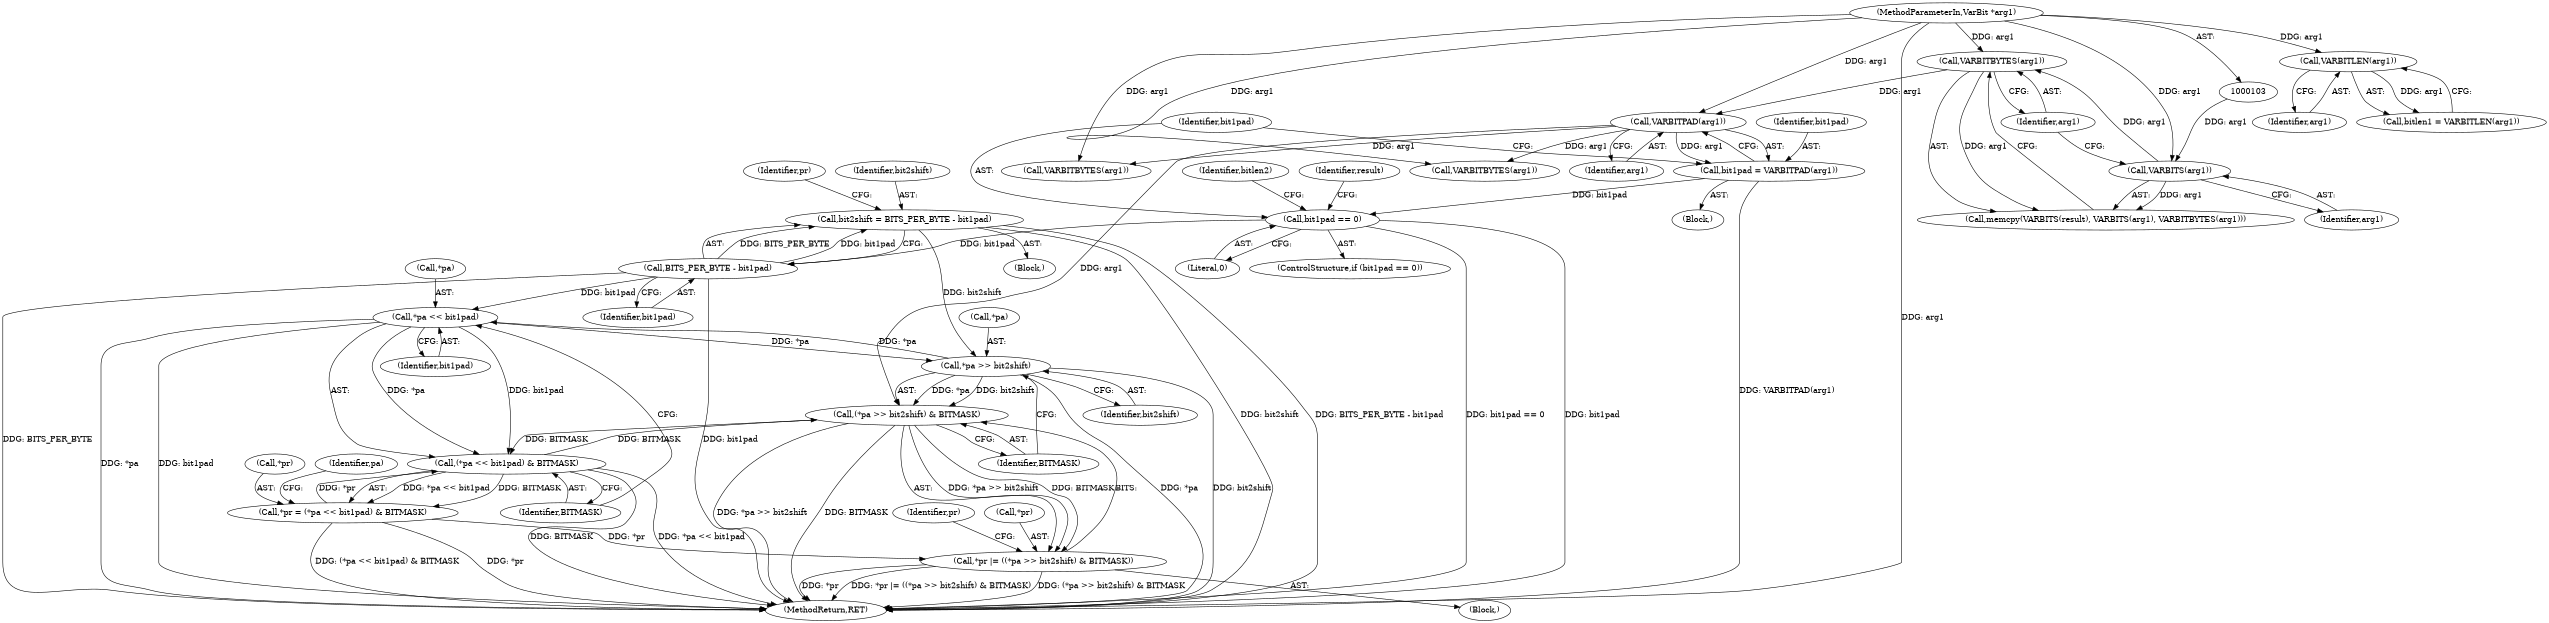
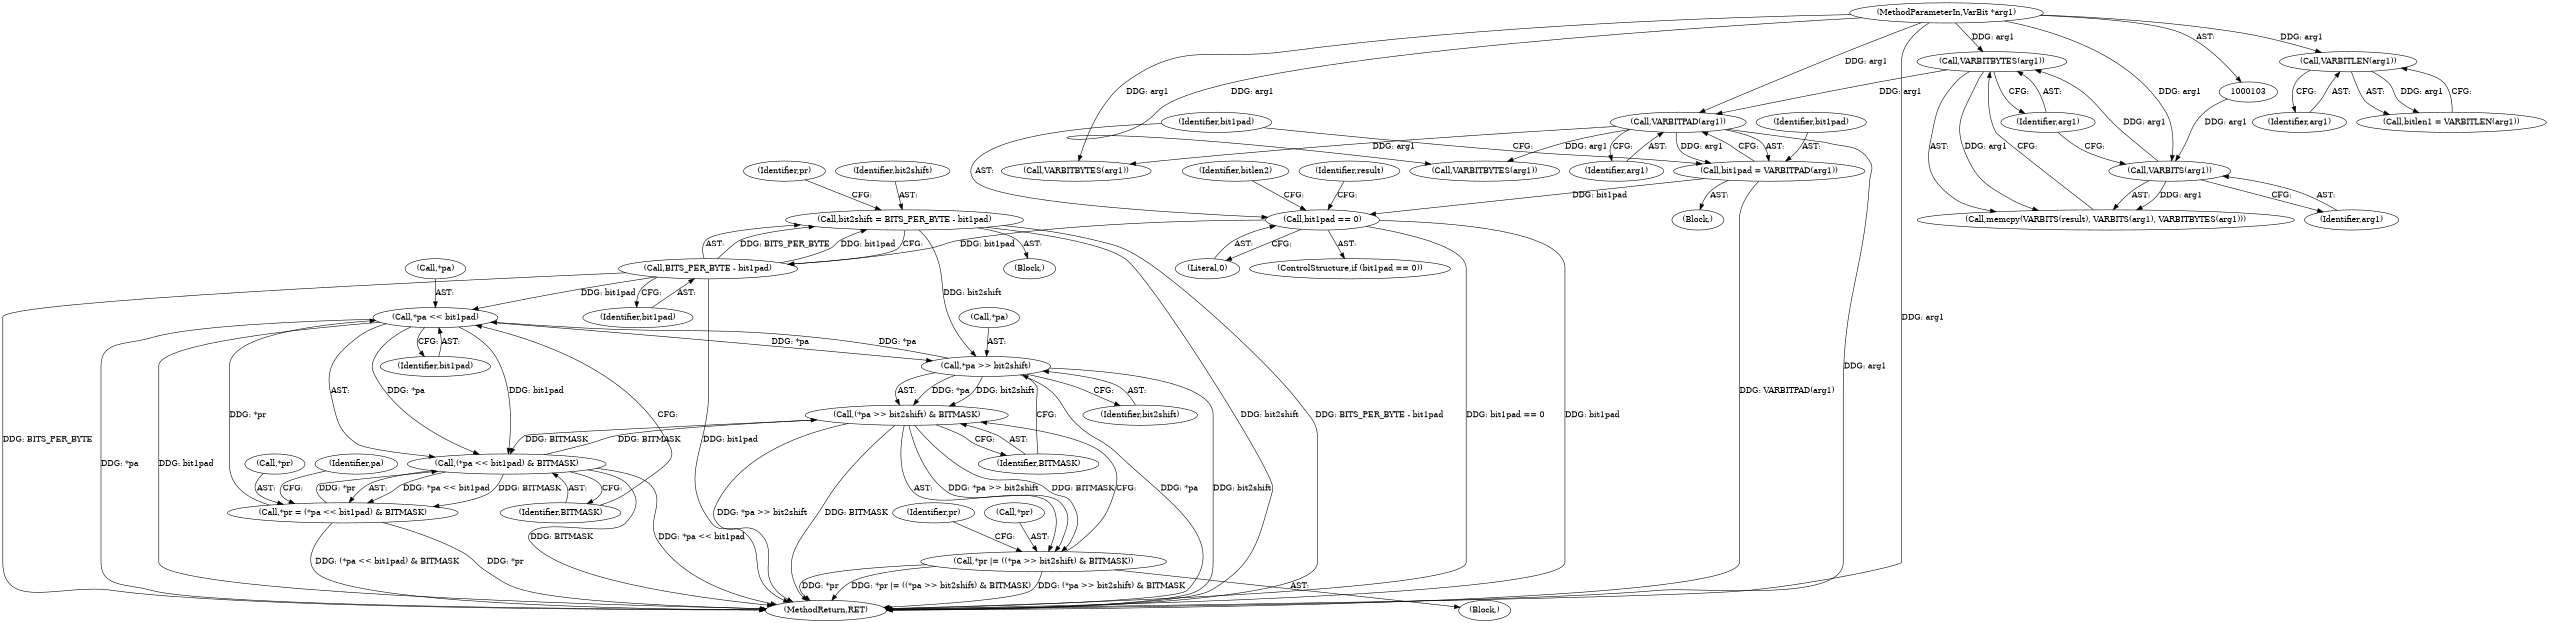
edge "(Call,VARBITPAD(arg1))" -> "(Call,(*pa >> bit2shift) & BITMASK)": now "(Call,VARBITPAD(arg1))" -> "(MethodReturn,RET)"
edge "(Call,*pr |= ((*pa >> bit2shift) & BITMASK))" -> "(Call,(*pa >> bit2shift) & BITMASK)": label "BITS: " -> "CFG: "
edge "(Call,*pr = (*pa << bit1pad) & BITMASK)" -> "(Call,*pr |= ((*pa >> bit2shift) & BITMASK))": now "(Call,*pr = (*pa << bit1pad) & BITMASK)" -> "(Call,*pa << bit1pad)"
